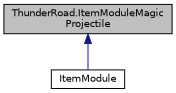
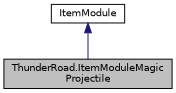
edge "ItemModule" -> "ThunderRoad.ItemModuleMagic Projectile": reversed
